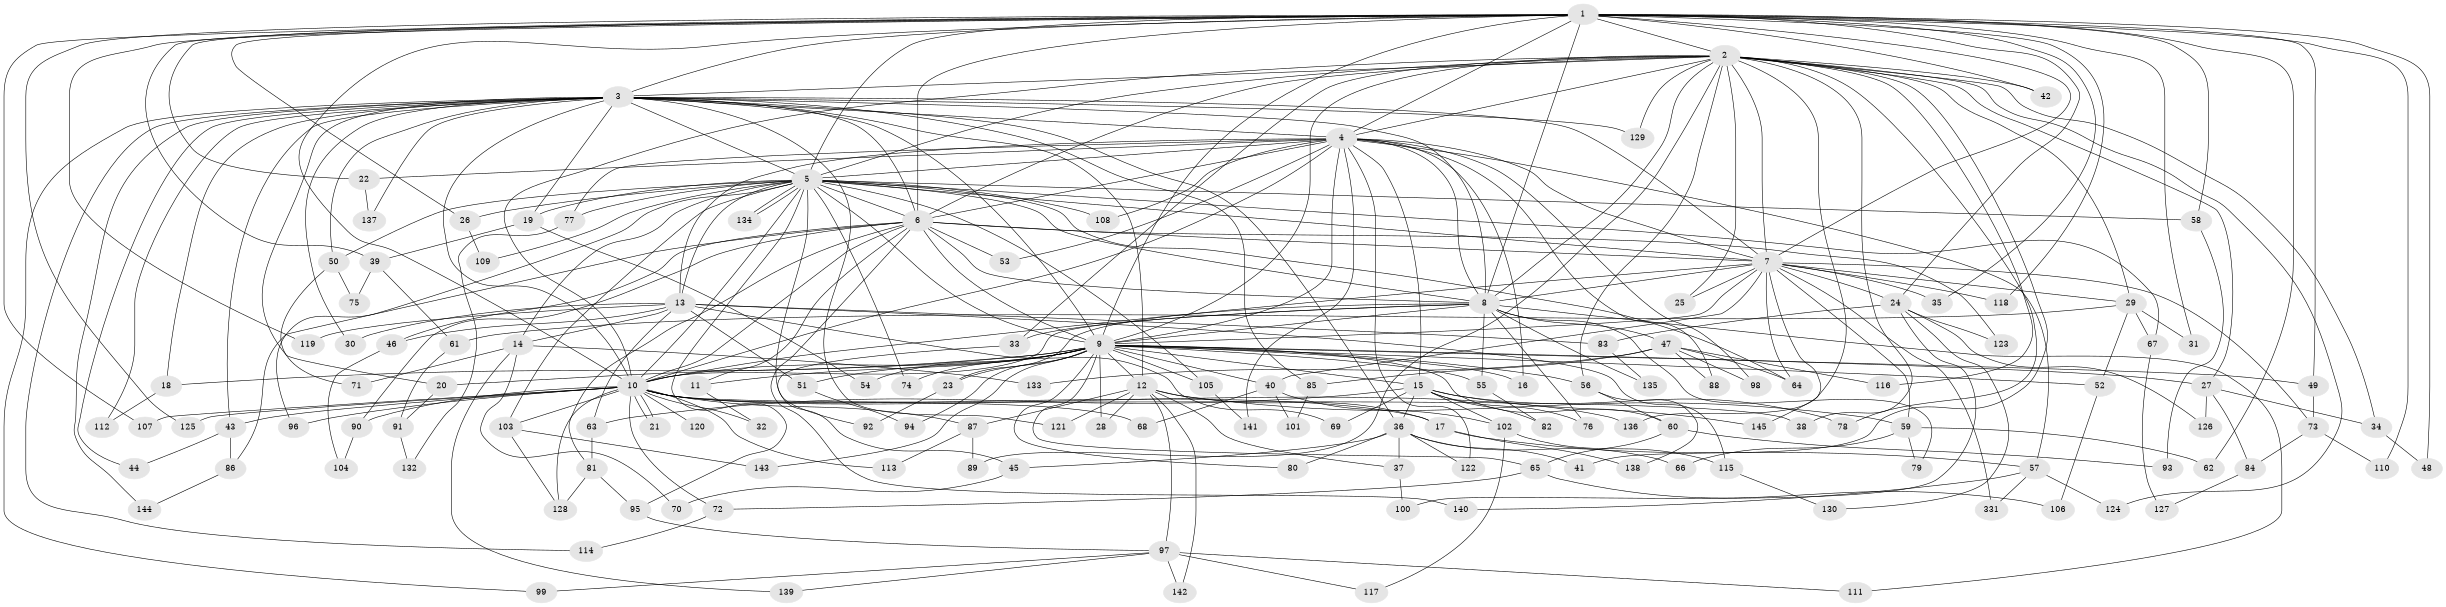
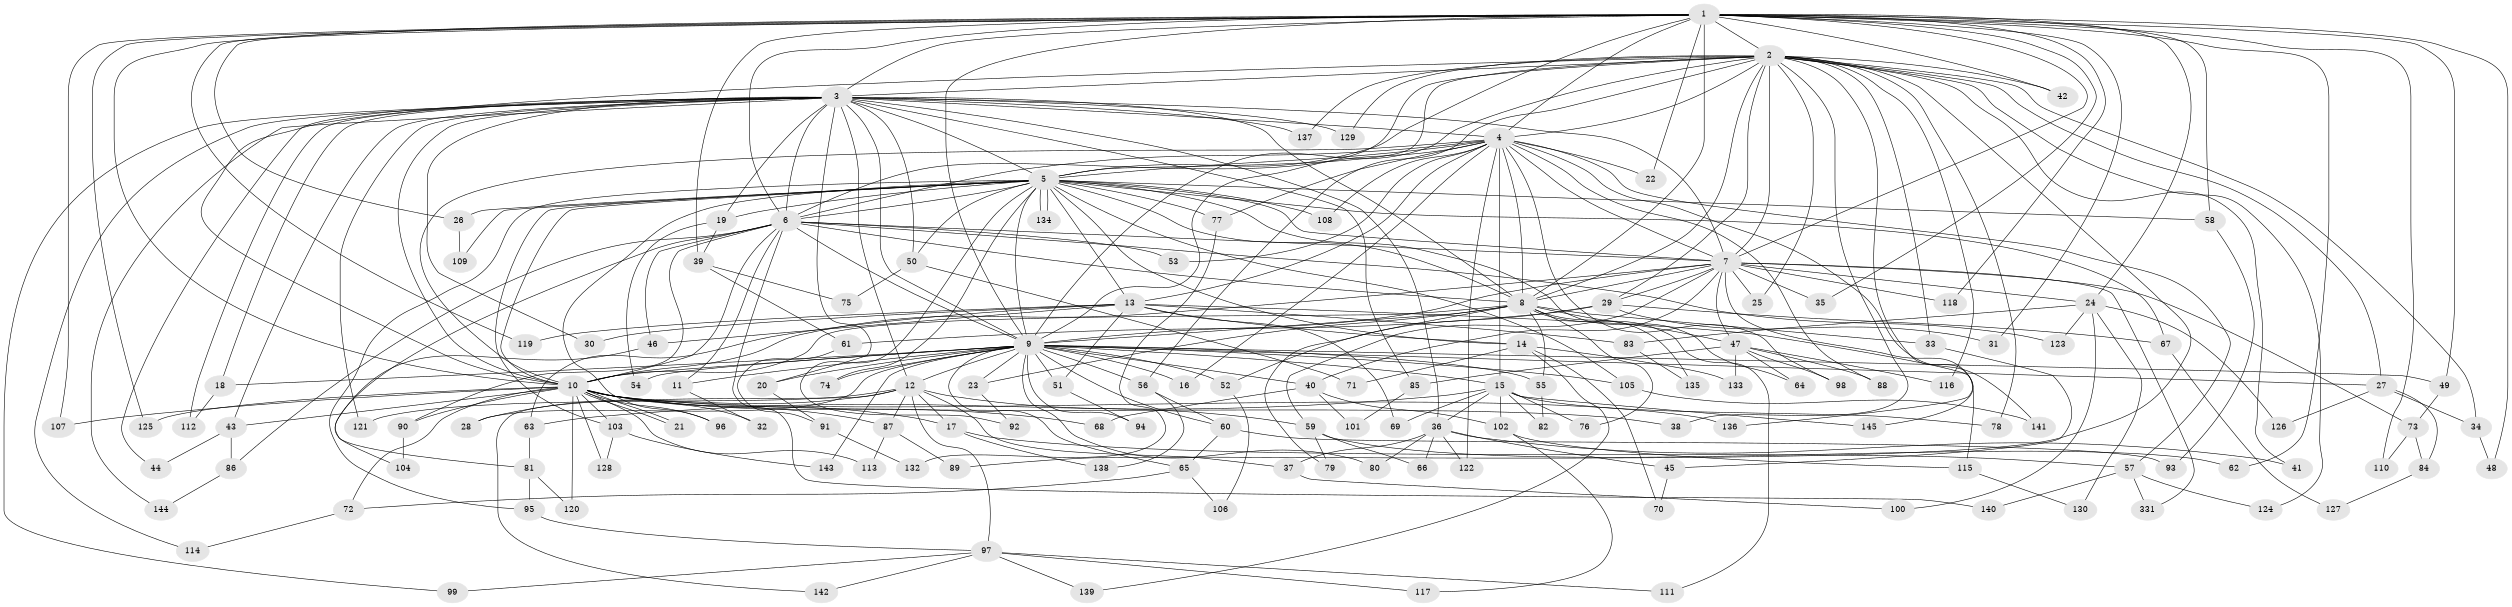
edge "22" -- "137": now "2" -- "137"
edge "7" -- "64": now "7" -- "47"
edge "81" -- "128": now "81" -- "120"
